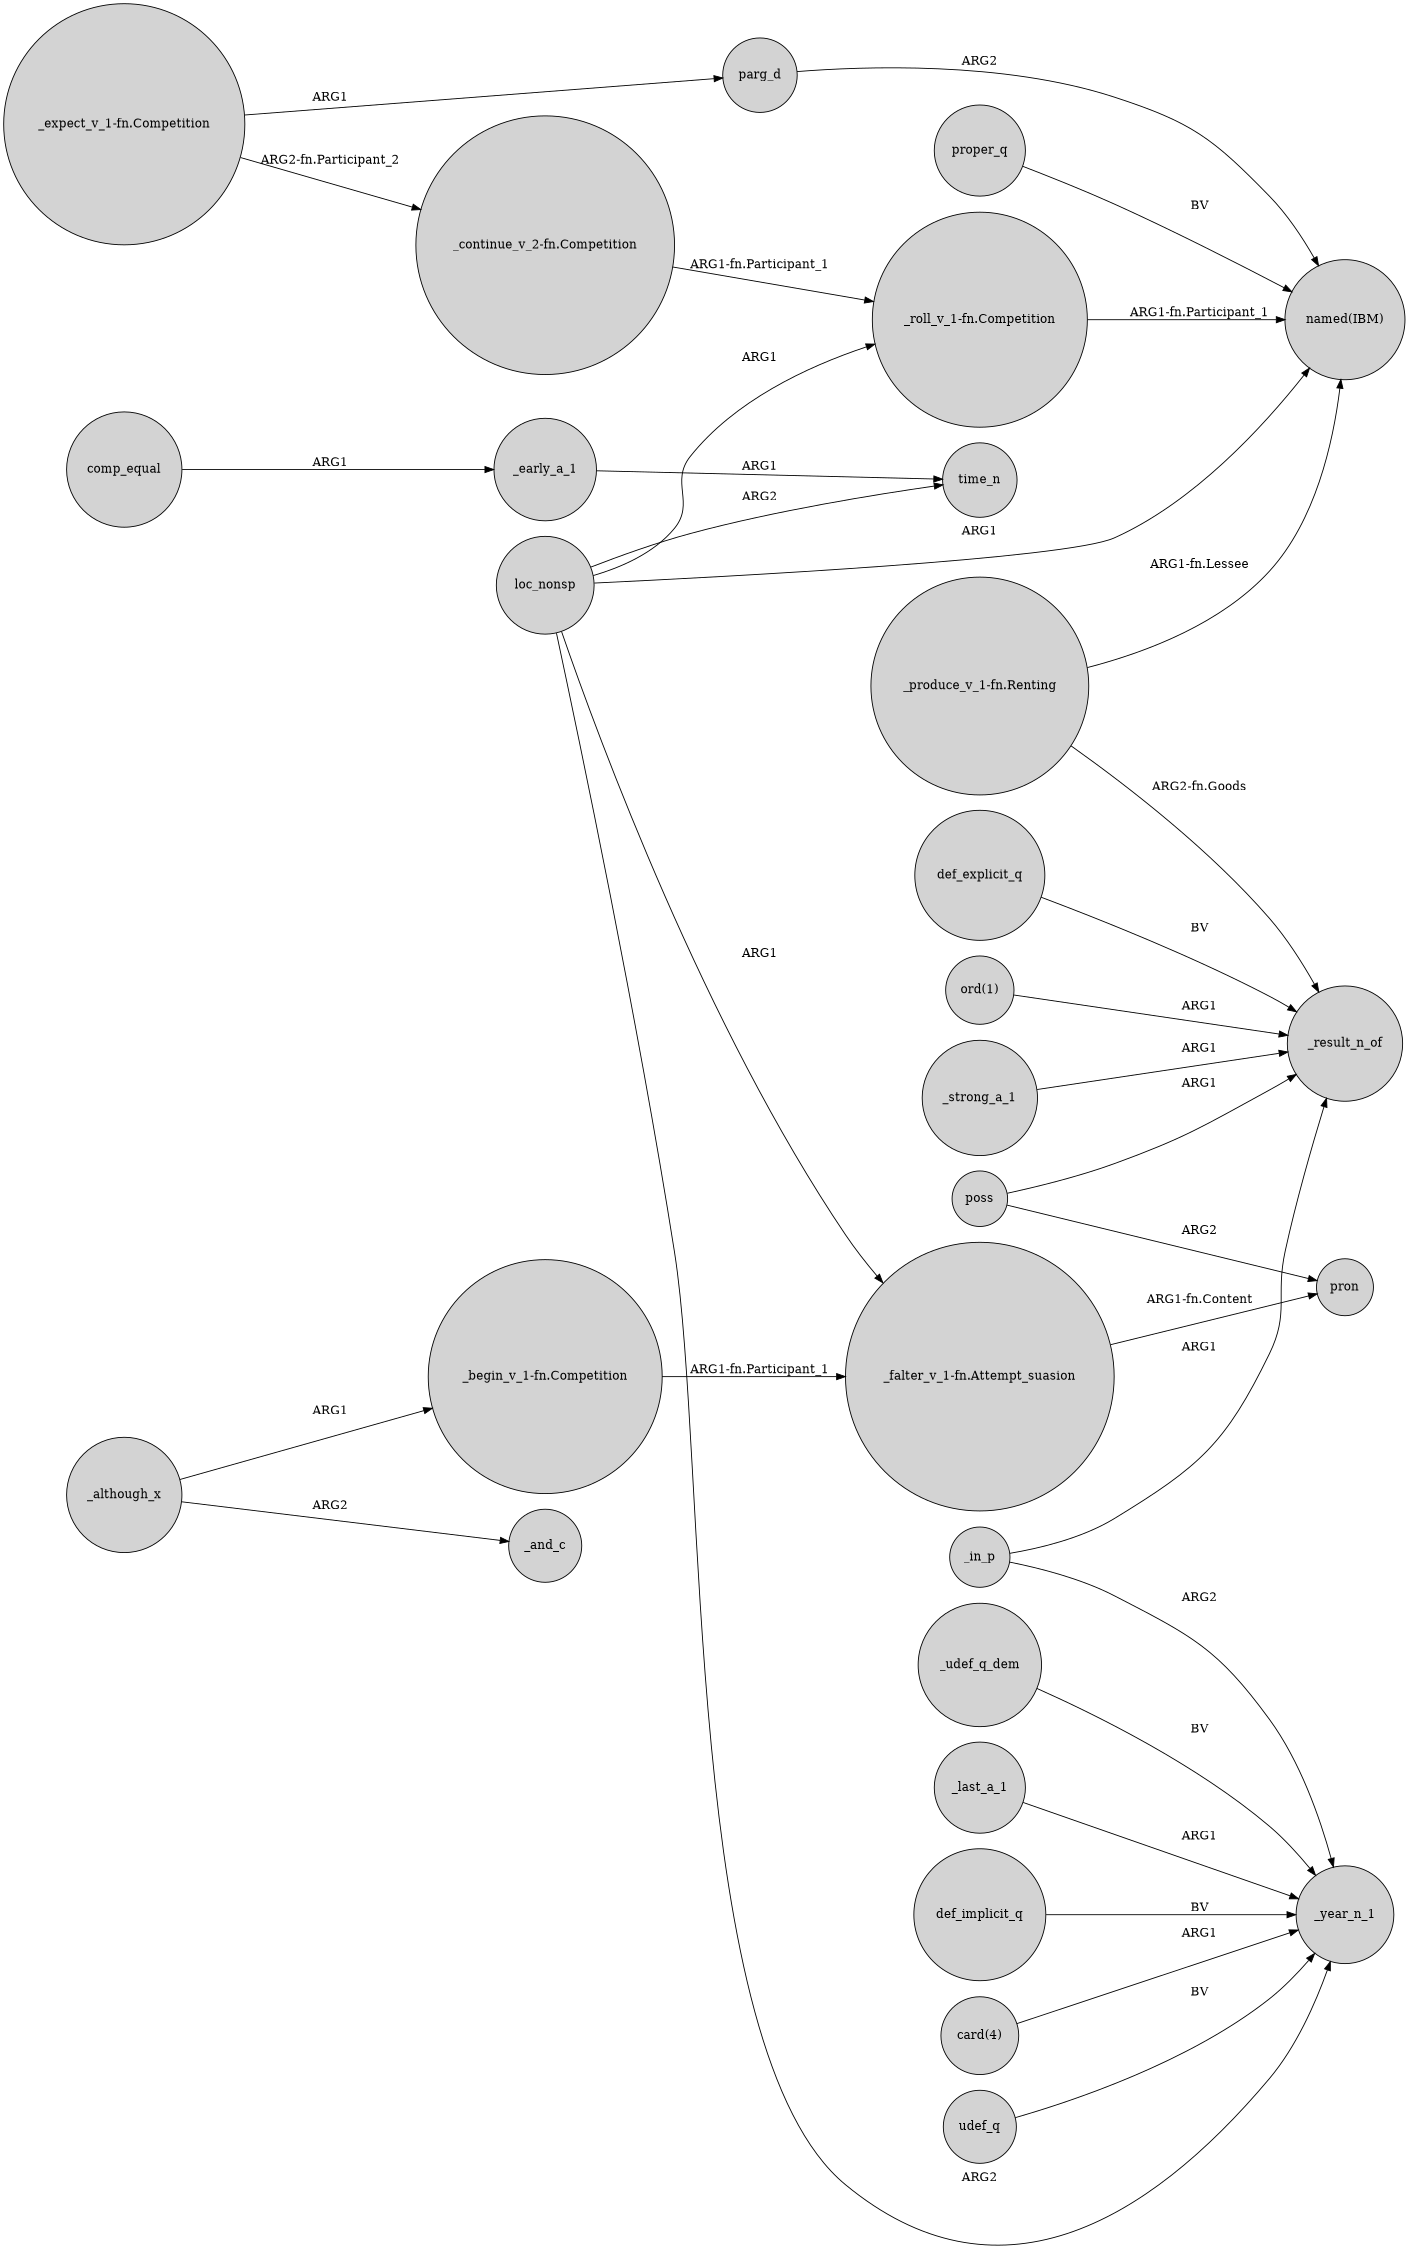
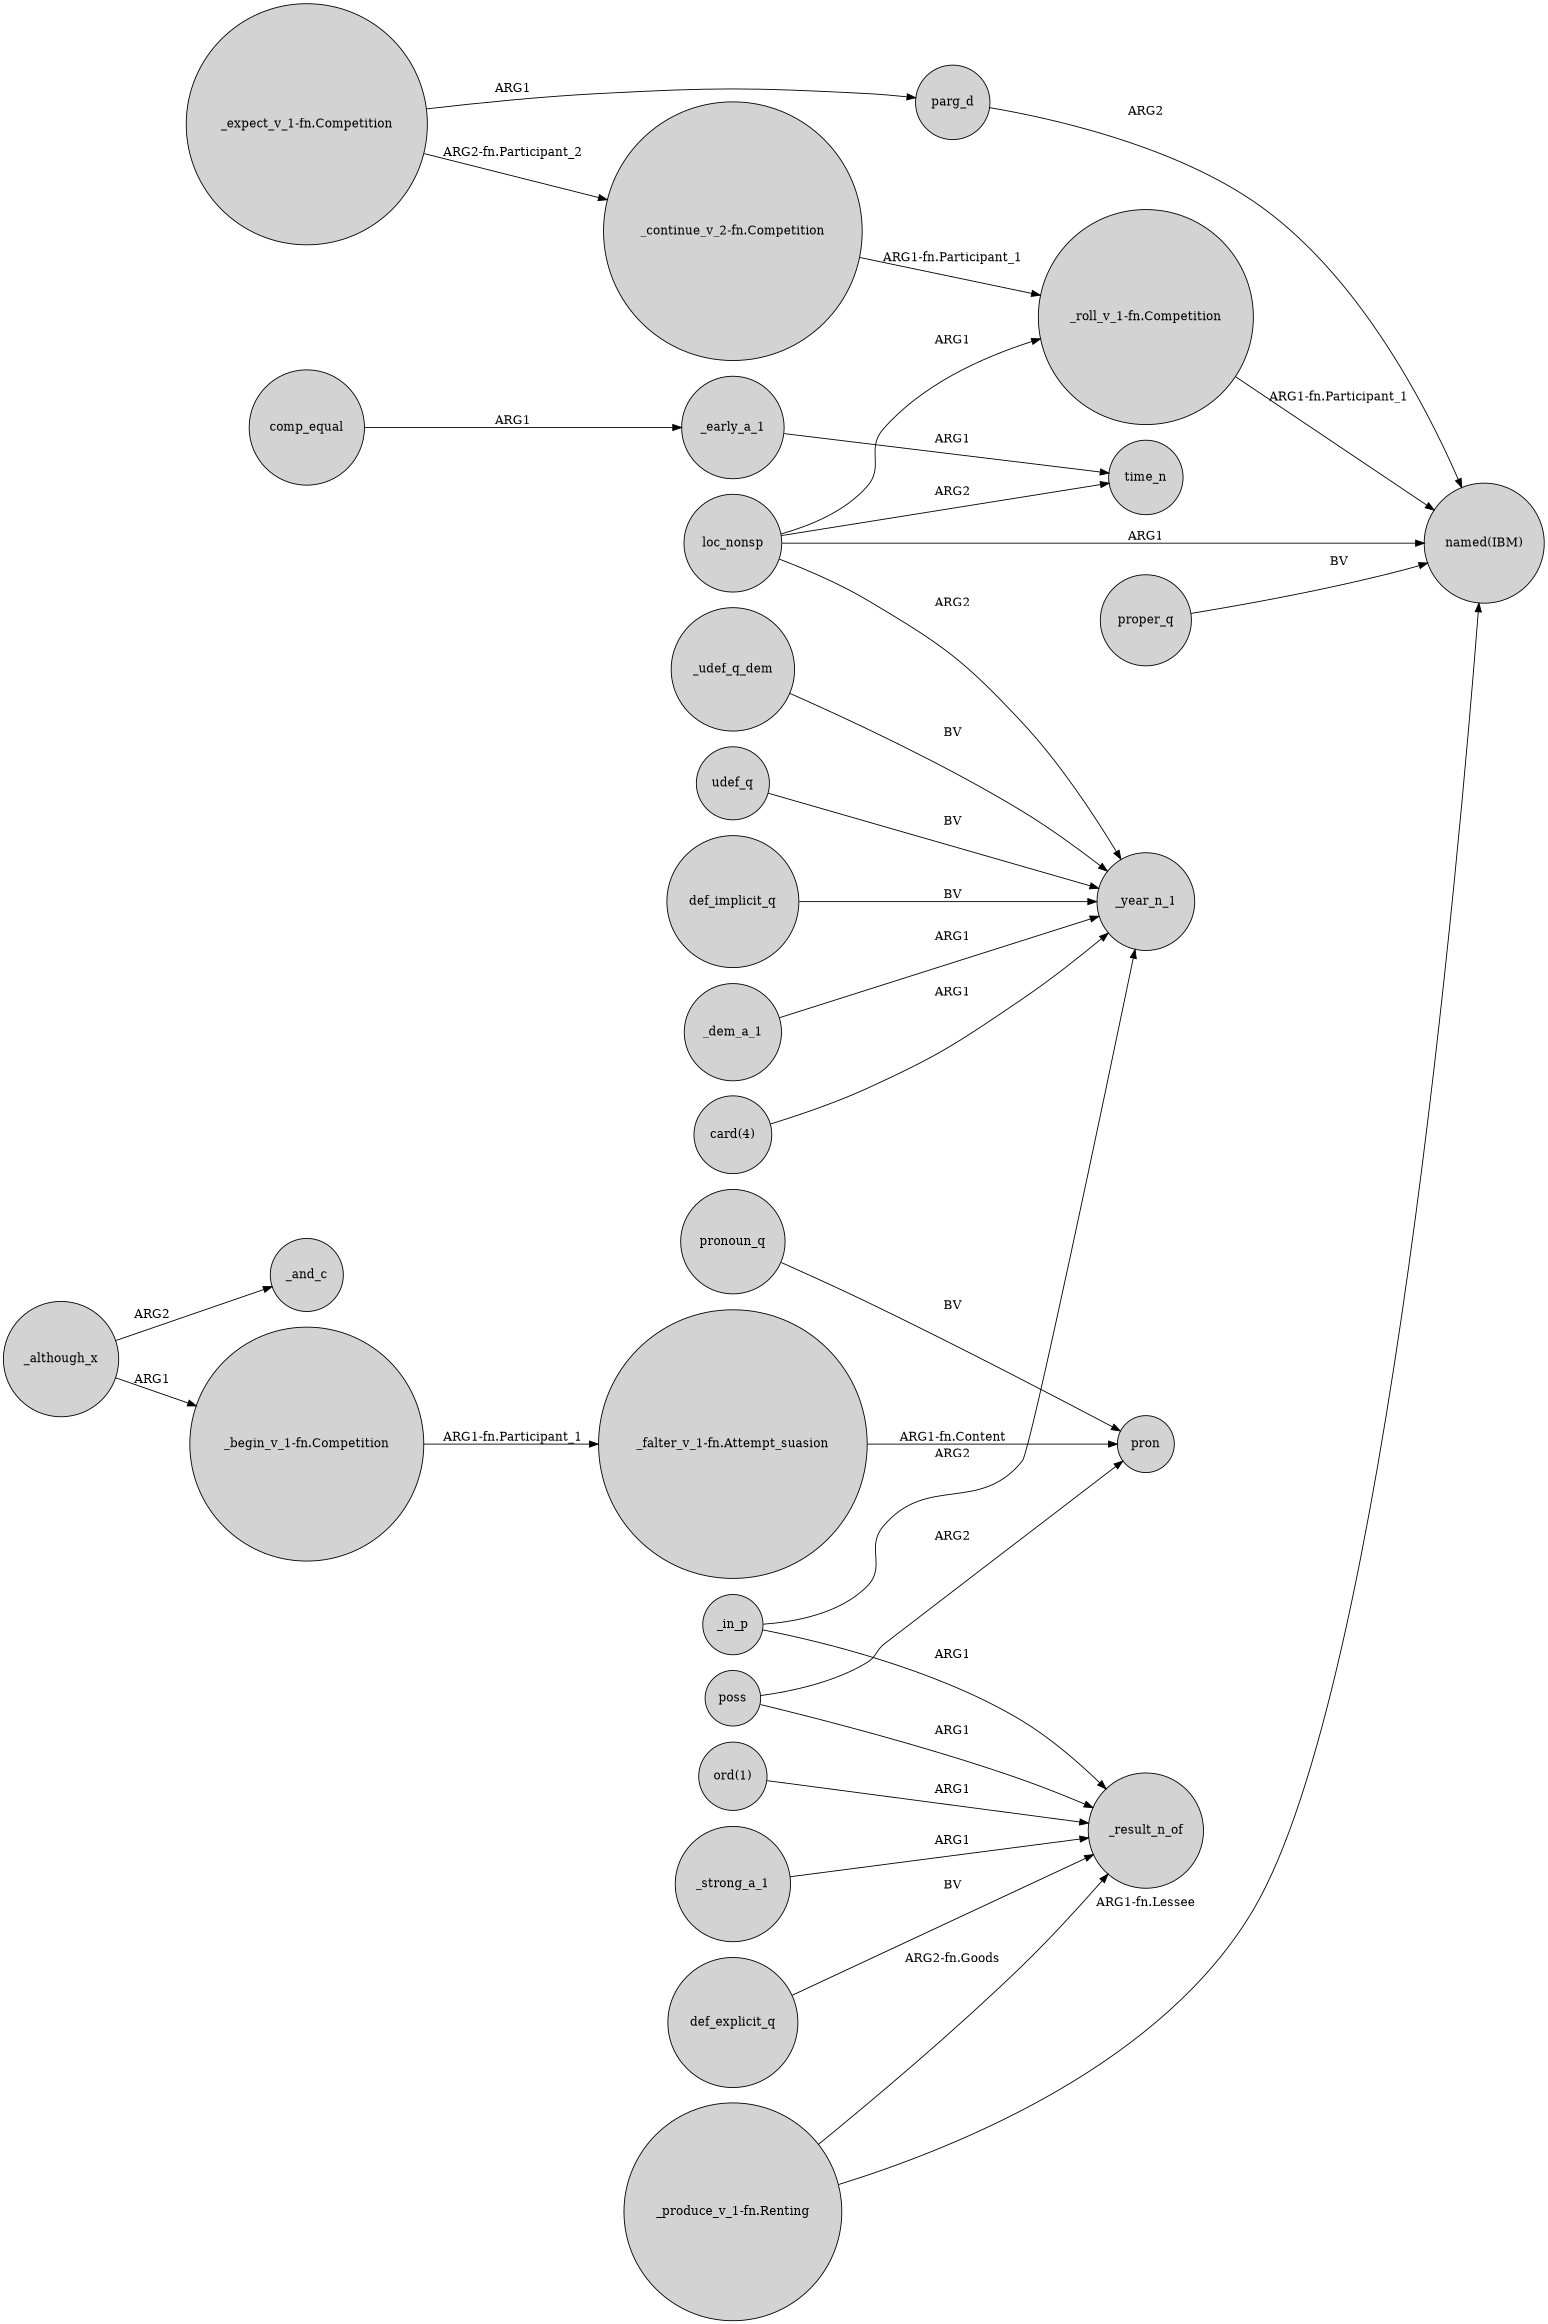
edge "loc_nonsp" -> "_falter_v_1-fn.Attempt_suasion": removed, label "ARG1"
node "pronoun_q": added
node "_last_a_1": label "_last_a_1" -> "_dem_a_1"
